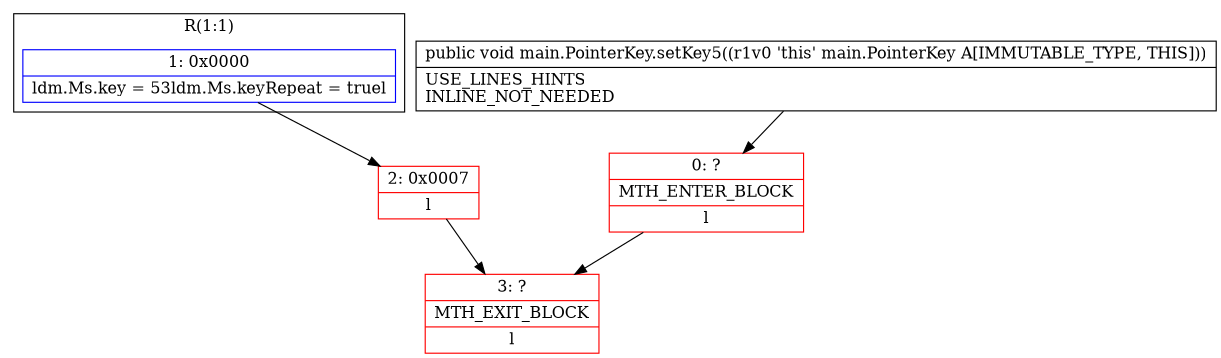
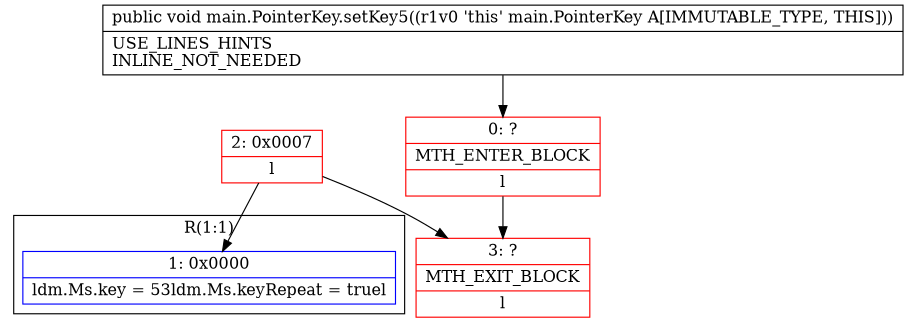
edge "1: 0x0000" -> "2: 0x0007": reversed
